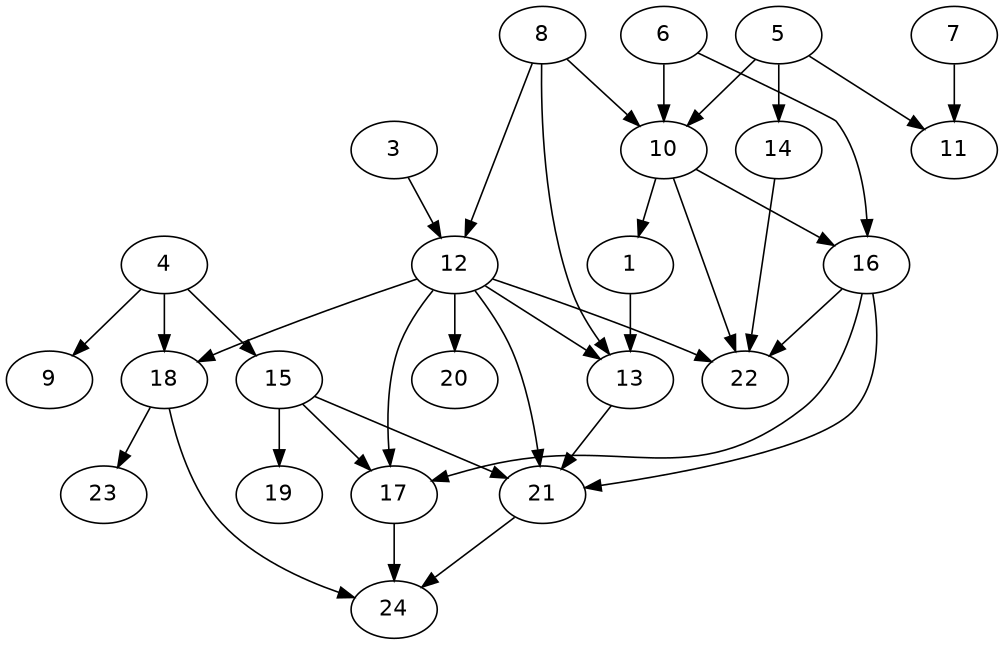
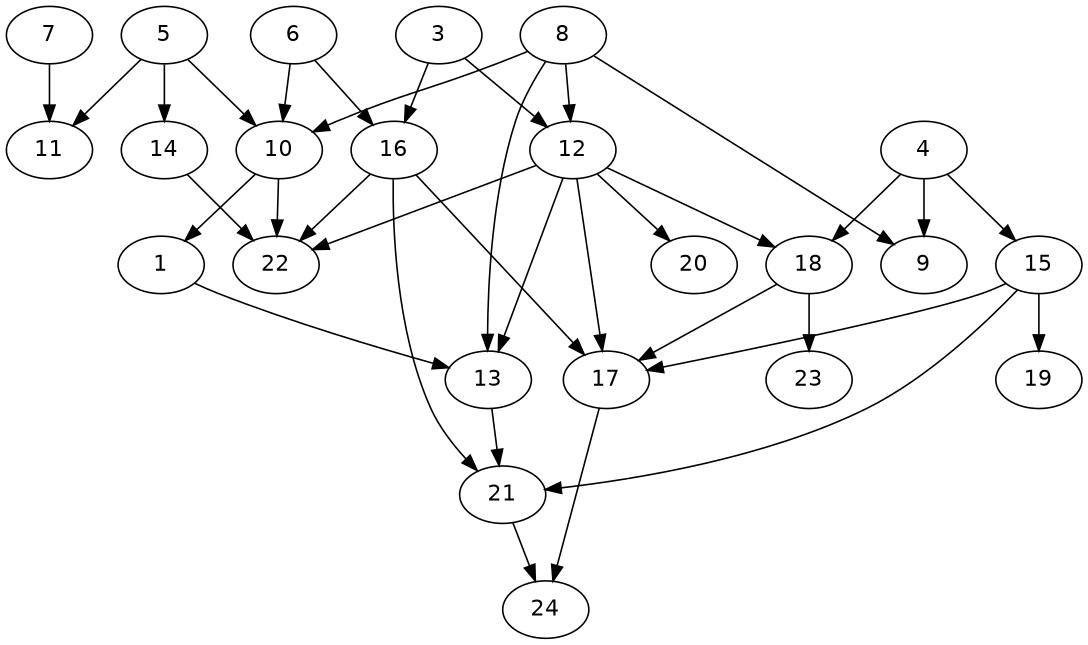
edge "8" -> "9": added
edge "10" -> "16": now "3" -> "16"
edge "12" -> "21": removed
edge "18" -> "24": now "18" -> "17"
